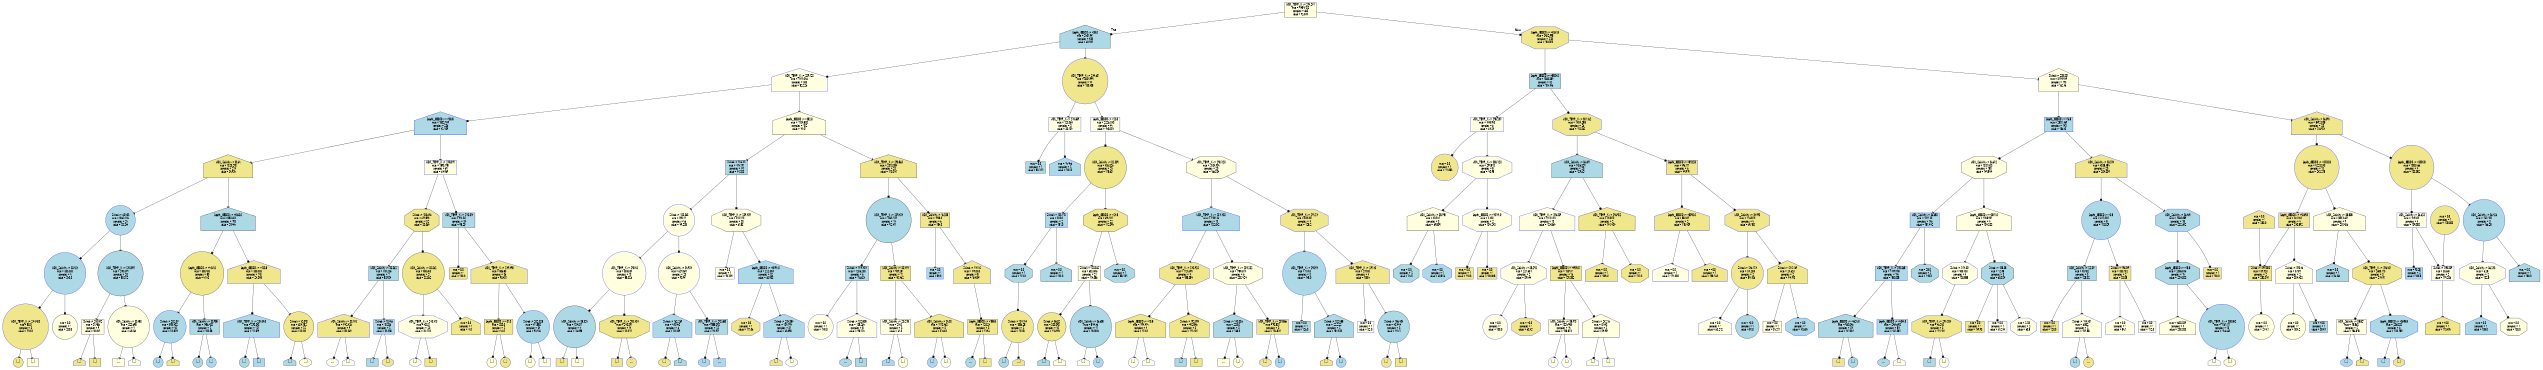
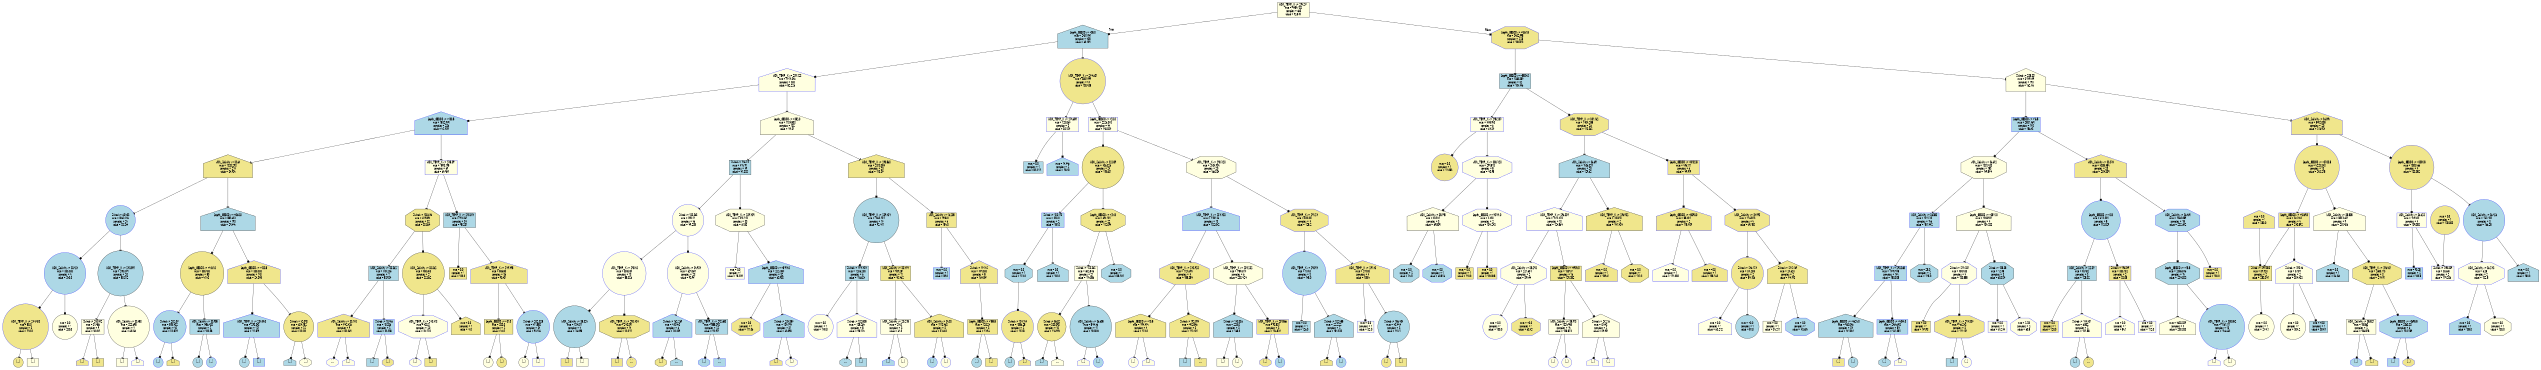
edge "WOA_TEMP_K <= 291.27 mse = 570.08 samples = 7 value = 125.2" -> "WOA_TEMP_K <= 291.43 mse = 219.08 samples = 4 value = 105.4": arrowhead box -> tee
edge "SWrad <= 185.85 mse = 1.275 samples = 3 value = 60.887" -> "mse = 0.0 samples = 1 value = 149.98": now "SWrad <= 217.331 mse = 400.433 samples = 4 value = 130.555" -> "mse = 0.0 samples = 1 value = 149.98"
node "mse = -0.0 samples = 1 value = 113.404": removed
